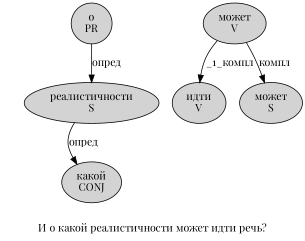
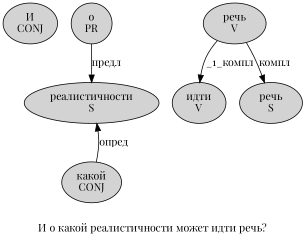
node "И CONJ": added
node "может V": label "может V" -> "речь V"
edge "о PR" -> "реалистичности S": label "опред" -> "предл"
node "может S": label "может S" -> "речь S"
edge "реалистичности S" -> "какой CONJ": reversed
